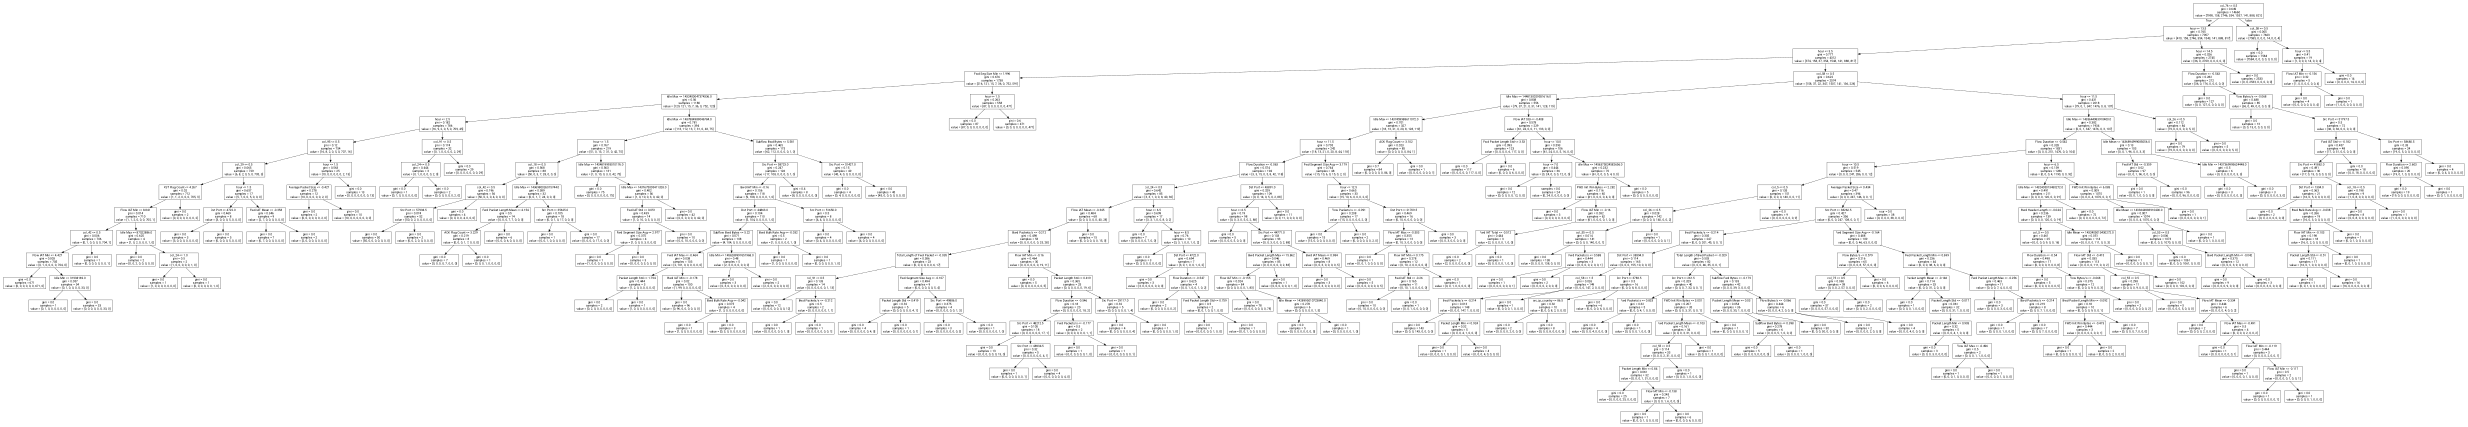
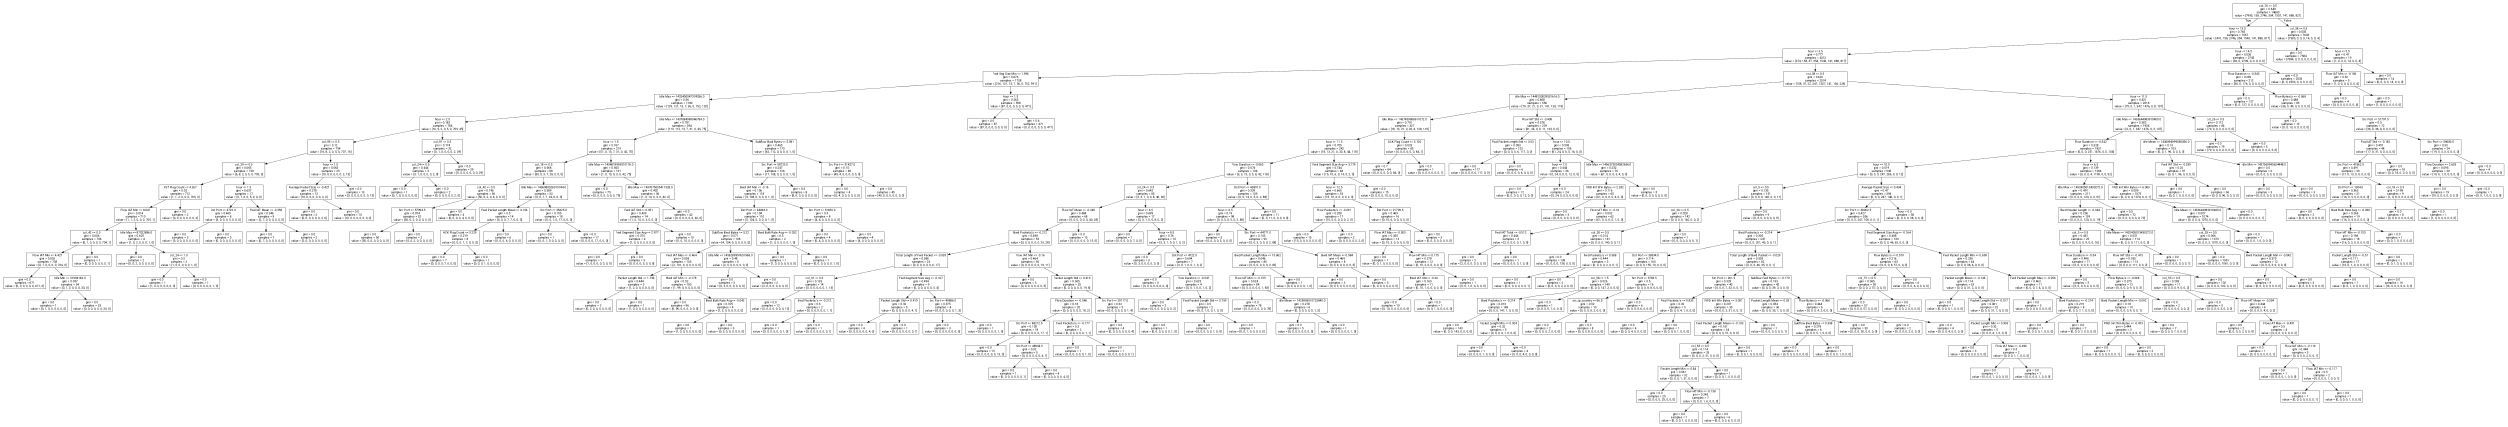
node "gini = 0.0 samples = 4 value = [0, 0, 4, 0, 0, 0, 0, 0]": label "gini = 0.0 samples = 4 value = [0, 0, 4, 0, 0, 0, 0, 0]" -> "gini = 0.0 hour = 4 value = [0, 0, 4, 0, 0, 0, 0, 0]"
node "gini = 0.0 samples = 15 value = [0, 0, 0, 0, 15, 0, 0, 0]": added
node "samples = 0.0 samples = 24 value = [0, 24, 0, 0, 0, 0, 0, 0]": label "samples = 0.0 samples = 24 value = [0, 24, 0, 0, 0, 0, 0, 0]" -> "gini = 0.0 samples = 24 value = [0, 24, 0, 0, 0, 0, 0, 0]"
